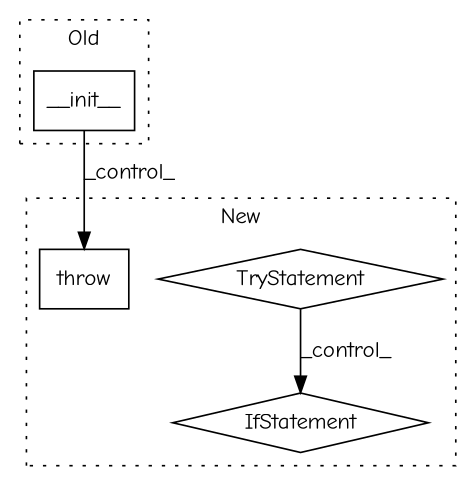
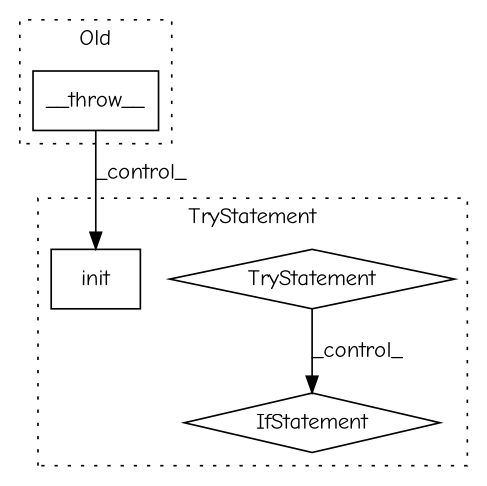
node "__init__": label "__init__" -> "__throw__"
cluster "New": label "New" -> "TryStatement"
node "throw": label "throw" -> "init"
